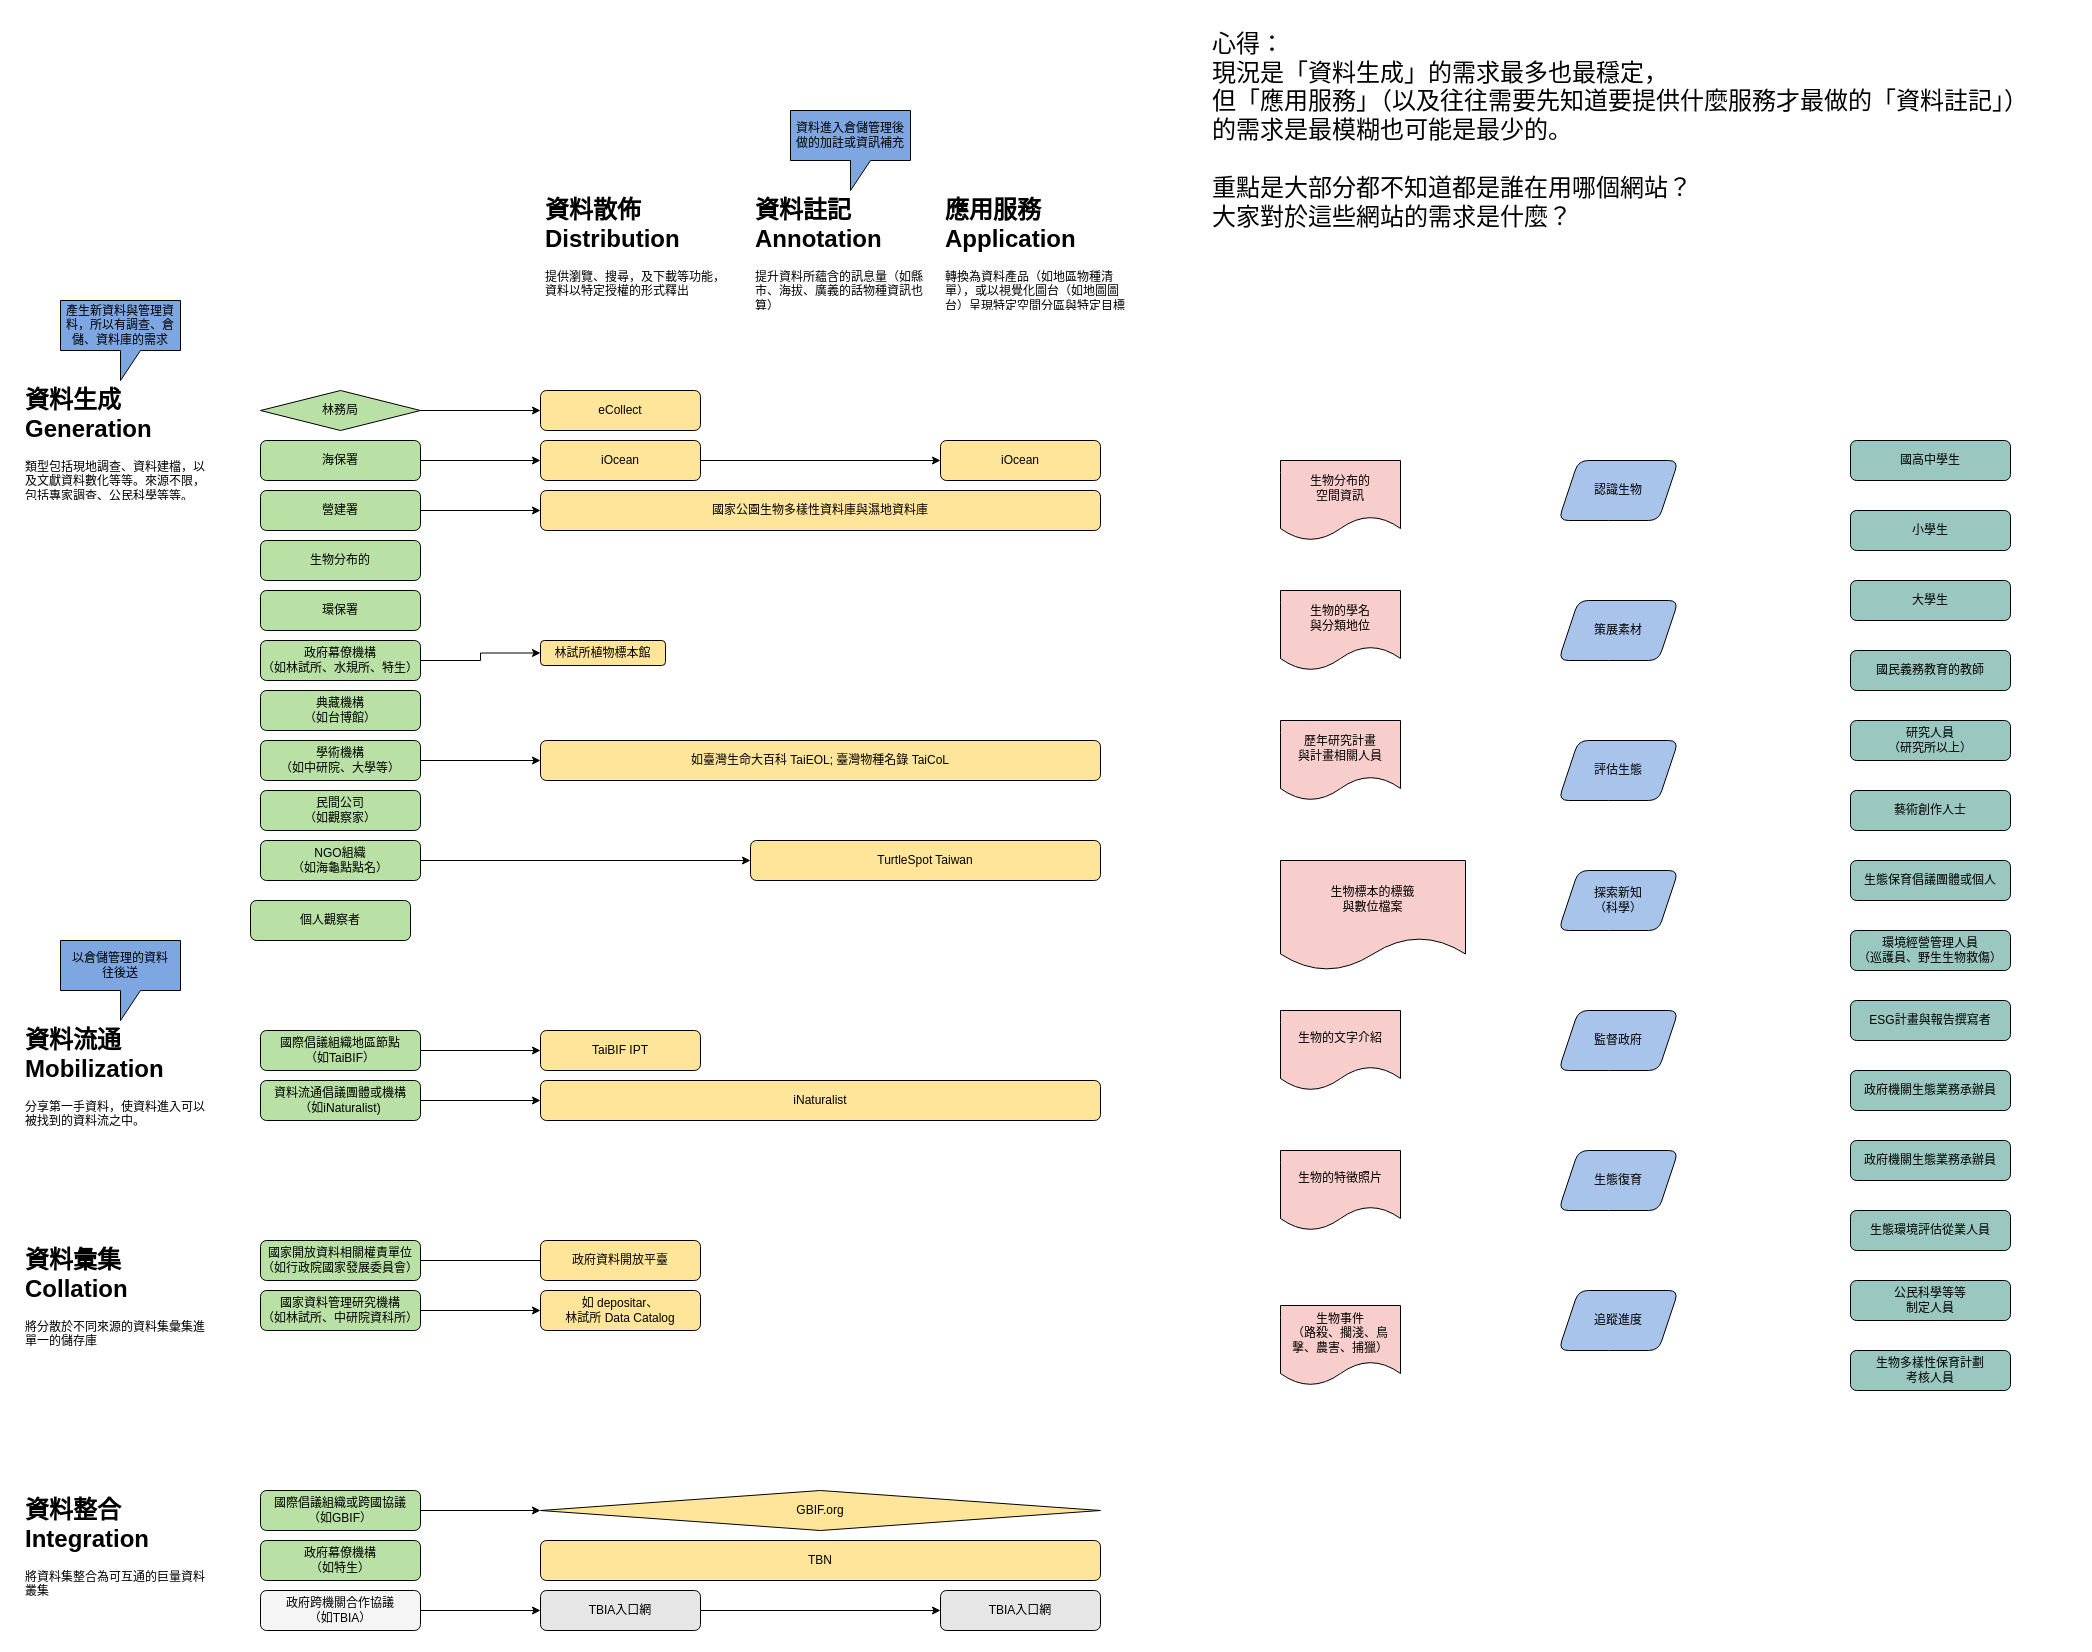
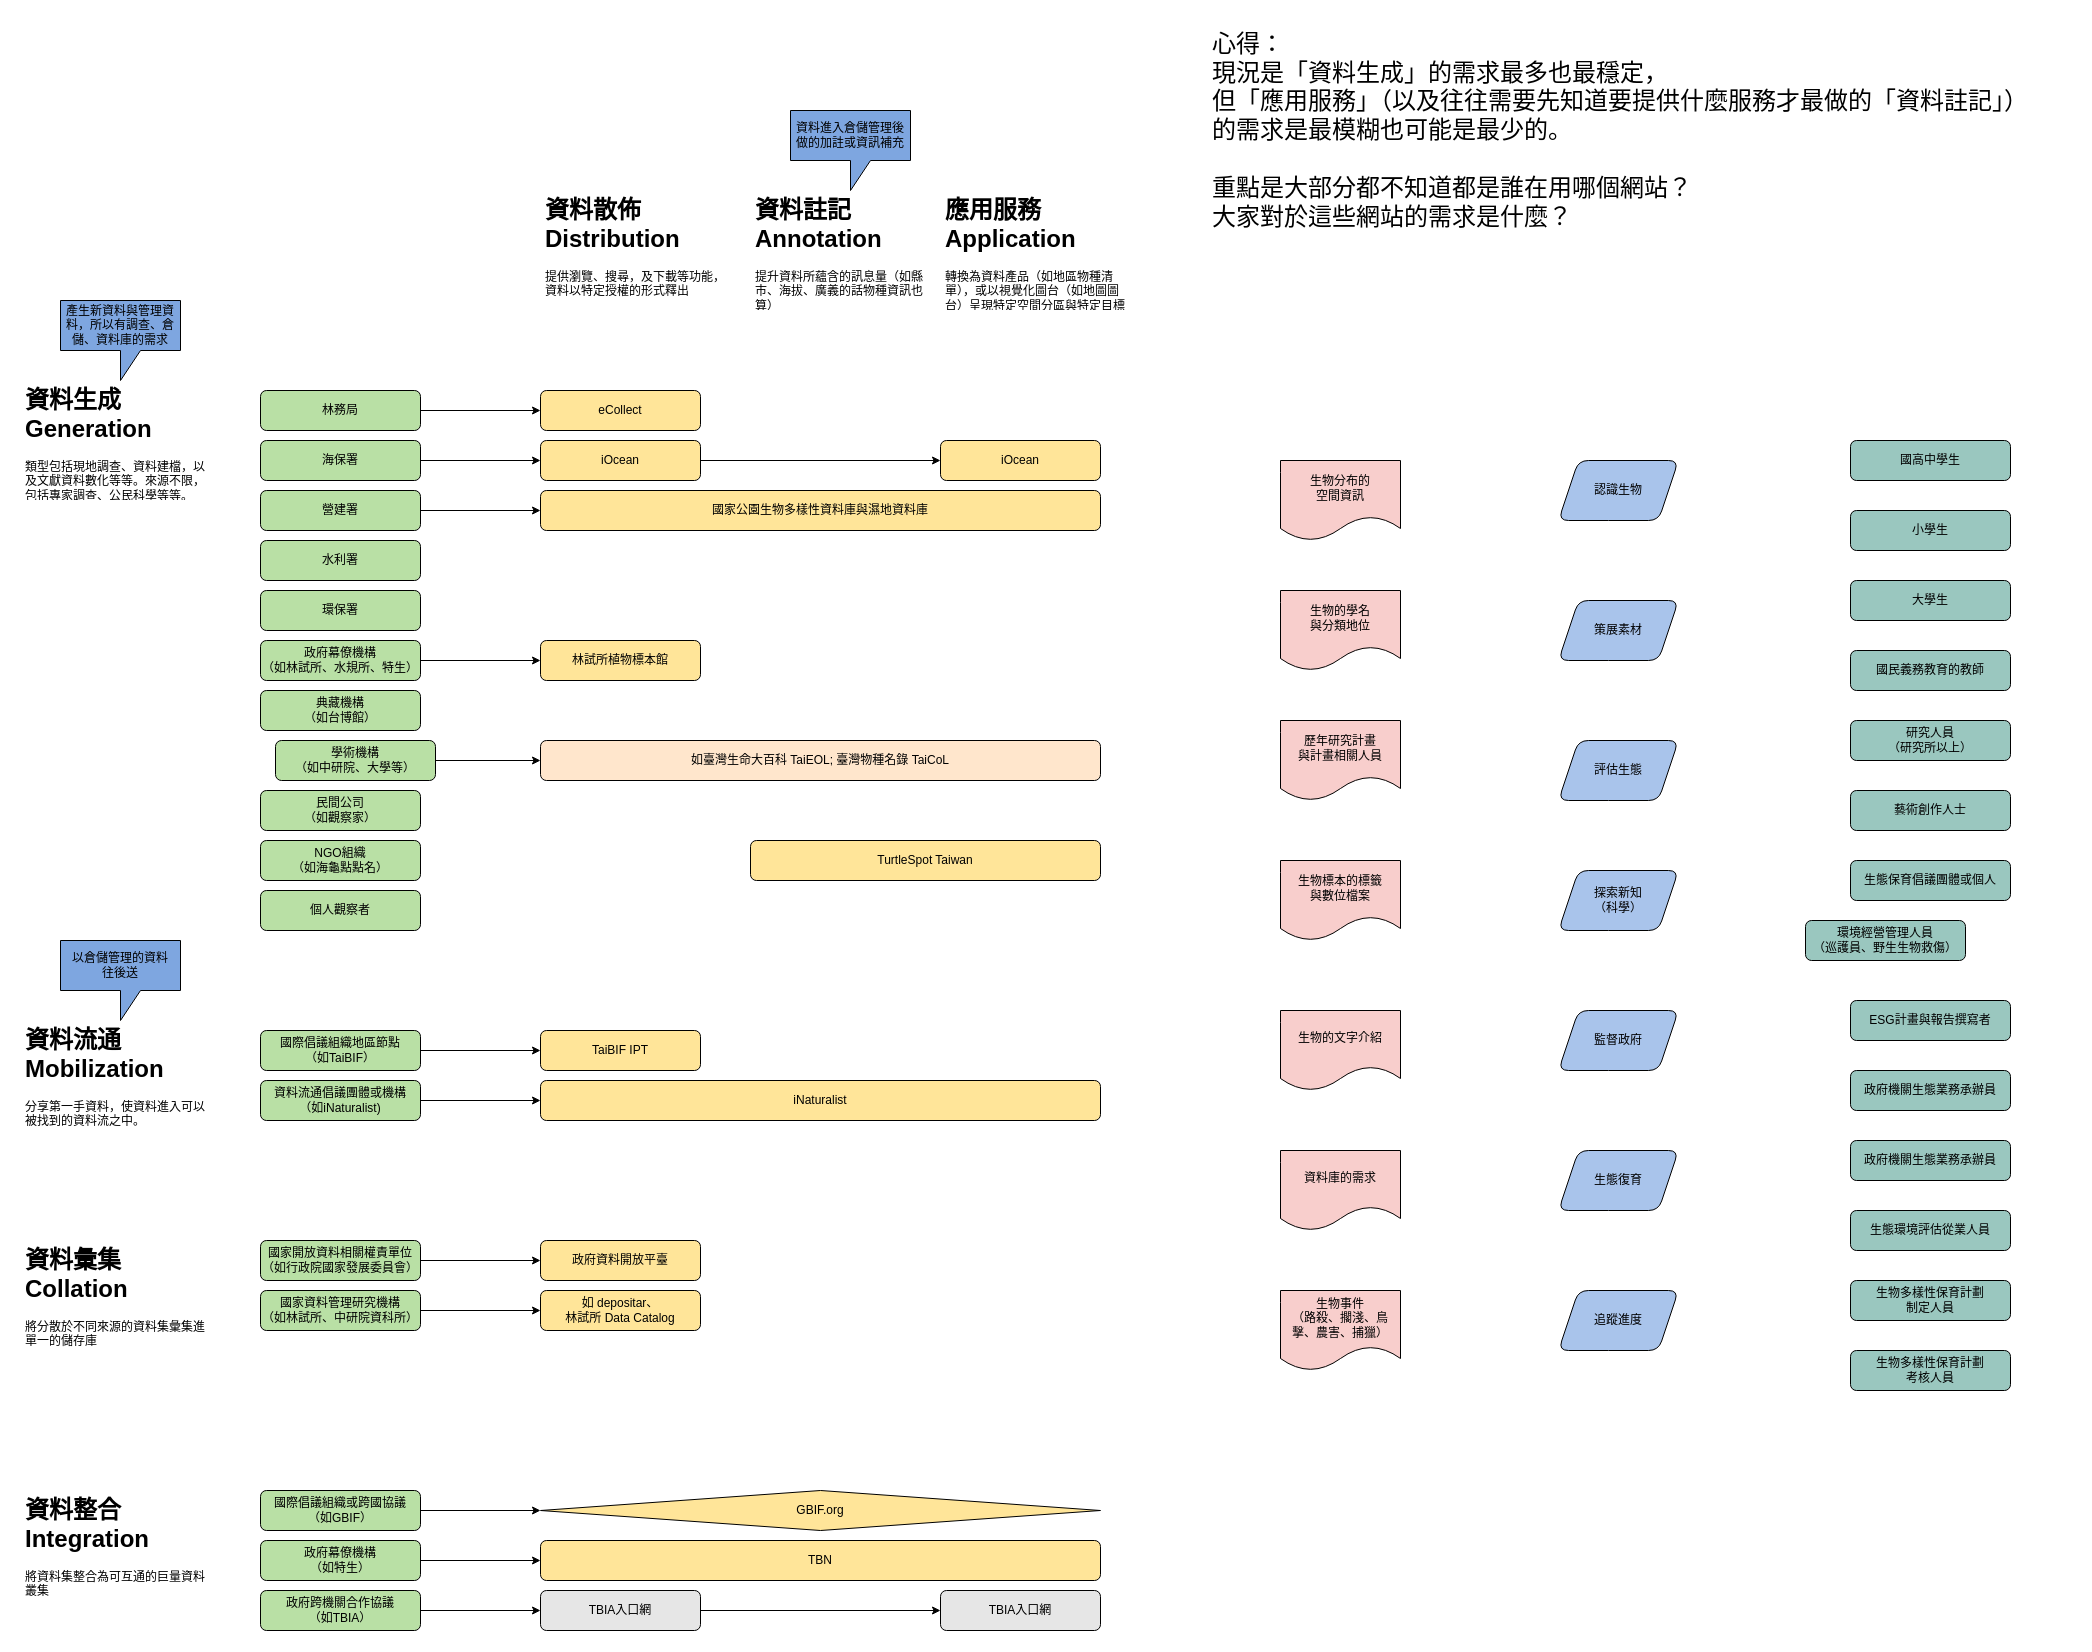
node "林務局": shape diamond -> rounded rectangle
node "生物分布的": label "生物分布的" -> "水利署"
node "林試所植物標本館": size 125x25 -> 160x40
node "學術機構 （如中研院、大學等）": moved (341, 761) -> (356, 761)
node "如臺灣生命大百科 TaiEOL; 臺灣物種名錄 TaiCoL": fillcolor #ffe599 -> #ffe6cc
edge "NGO組織 （如海龜點點名）" -> "TurtleSpot Taiwan": removed
node "生物標本的標籤 與數位檔案": size 185x110 -> 120x80
node "個人觀察者": moved (331, 921) -> (341, 911)
node "環境經營管理人員 （巡護員、野生生物救傷）": moved (1931, 951) -> (1886, 941)
node "生物的特徵照片": label "生物的特徵照片" -> "資料庫的需求"
edge "國家開放資料相關權責單位 （如行政院國家發展委員會）" -- "政府資料開放平臺": arrowhead none -> classic
node "公民科學等等 制定人員": label "公民科學等等 制定人員" -> "生物多樣性保育計劃 制定人員"
node "生物事件 （路殺、擱淺、鳥擊、農害、捕獵）": moved (1341, 1346) -> (1341, 1331)
edge "政府幕僚機構 （如特生）" -> "TBN": added
node "政府跨機關合作協議 （如TBIA）": fillcolor #f5f5f5 -> #b9e0a5
